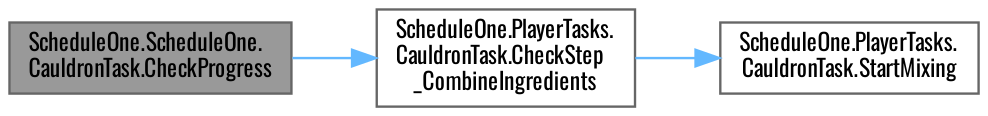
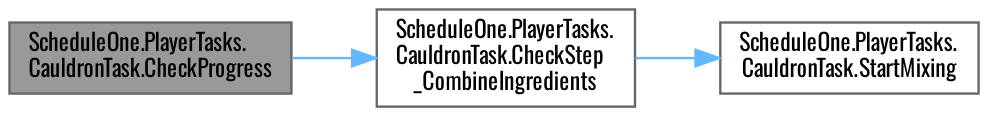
node "ScheduleOne.ScheduleOne. CauldronTask.CheckProgress": label "ScheduleOne.ScheduleOne. CauldronTask.CheckProgress" -> "ScheduleOne.PlayerTasks. CauldronTask.CheckProgress"
